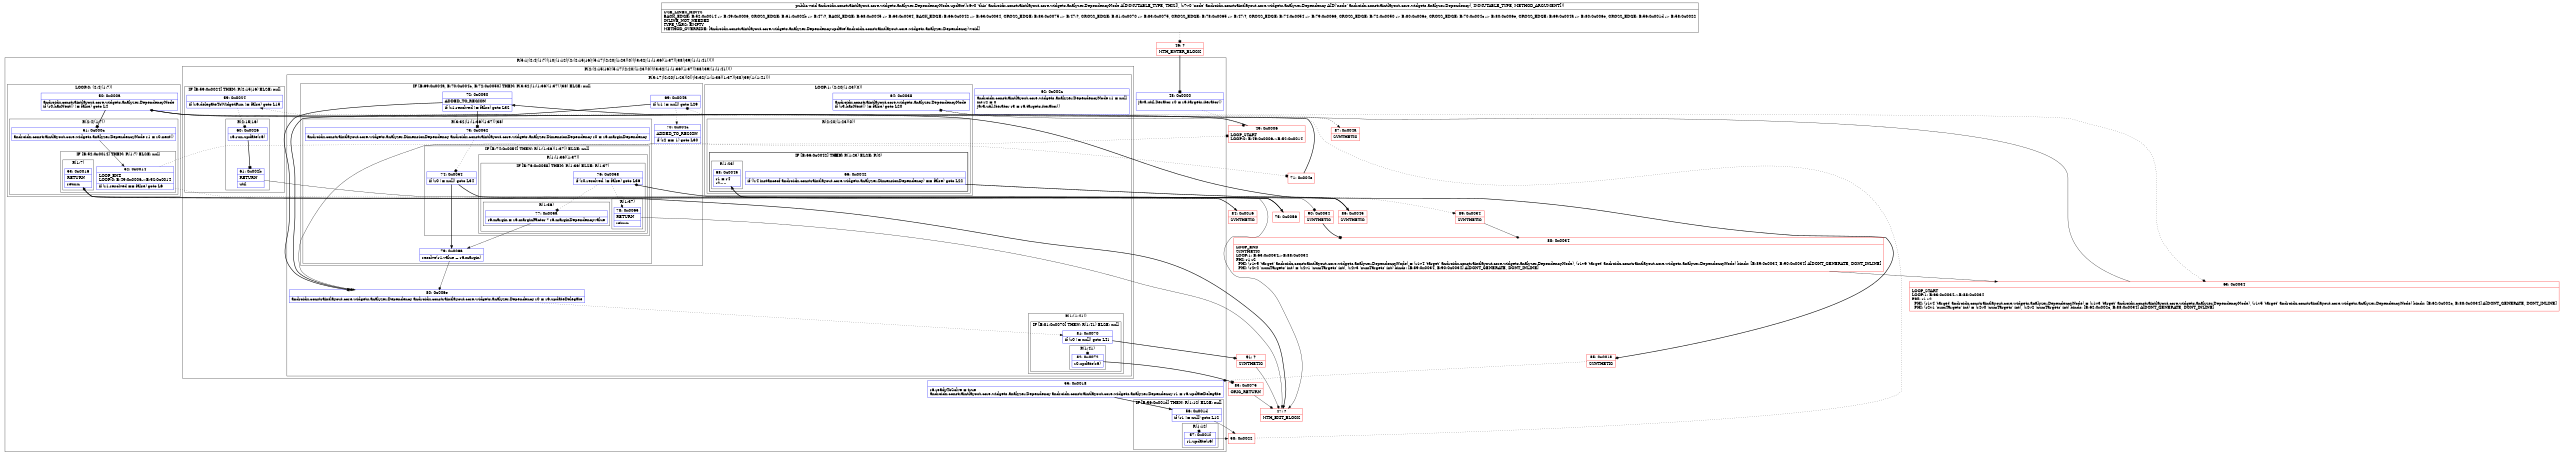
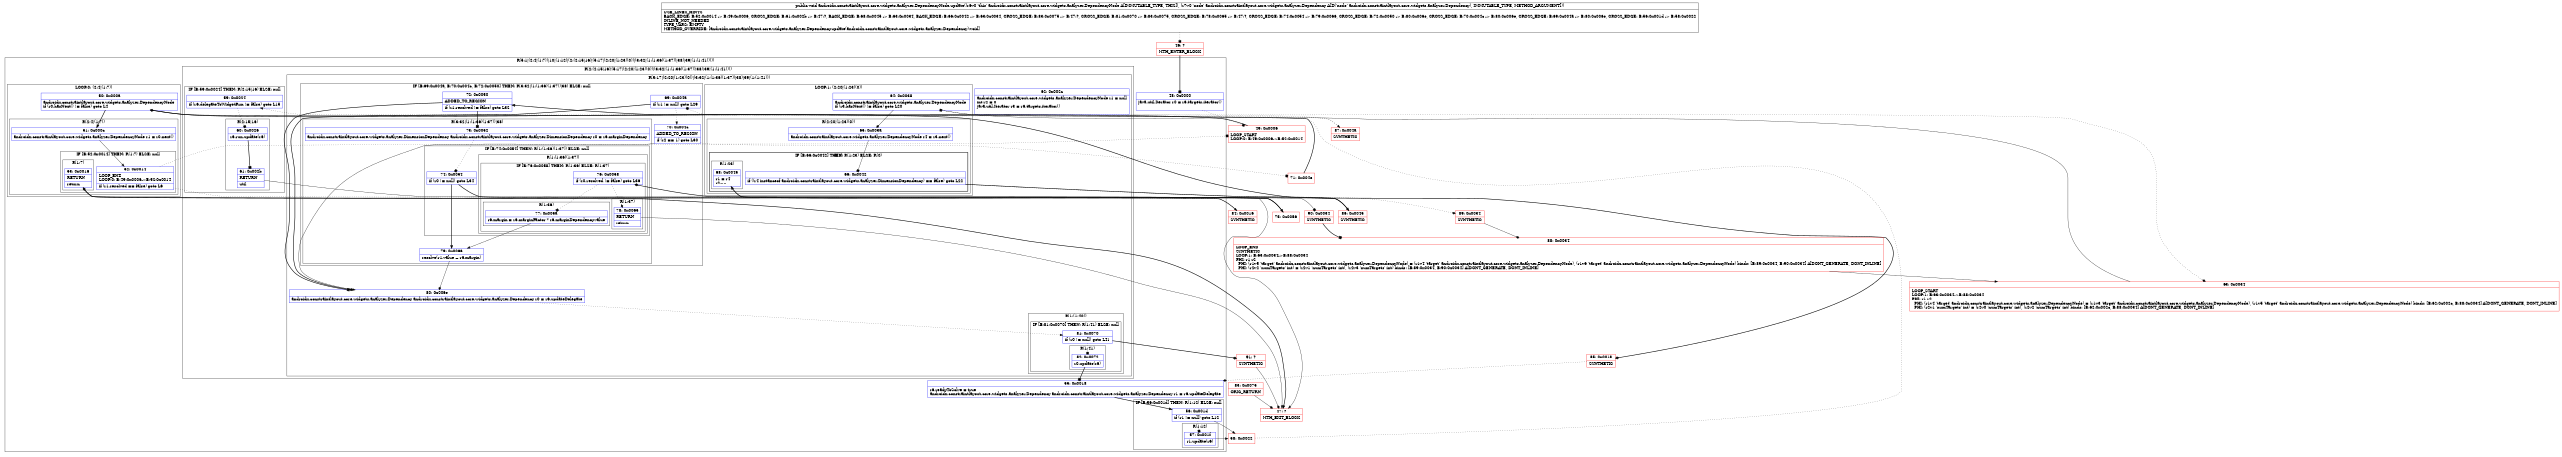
edge "50: 0x000a" -> "51: 0x000c": arrowhead box -> normal
node "65: 0x003a": added
cluster "R(1:(1:41))": label "R(1:(1:41))" -> "R(1:(1:40))"
edge "82: 0x0072" -> "83: 0x0075": now "82: 0x0072" -> "55: 0x0018"
